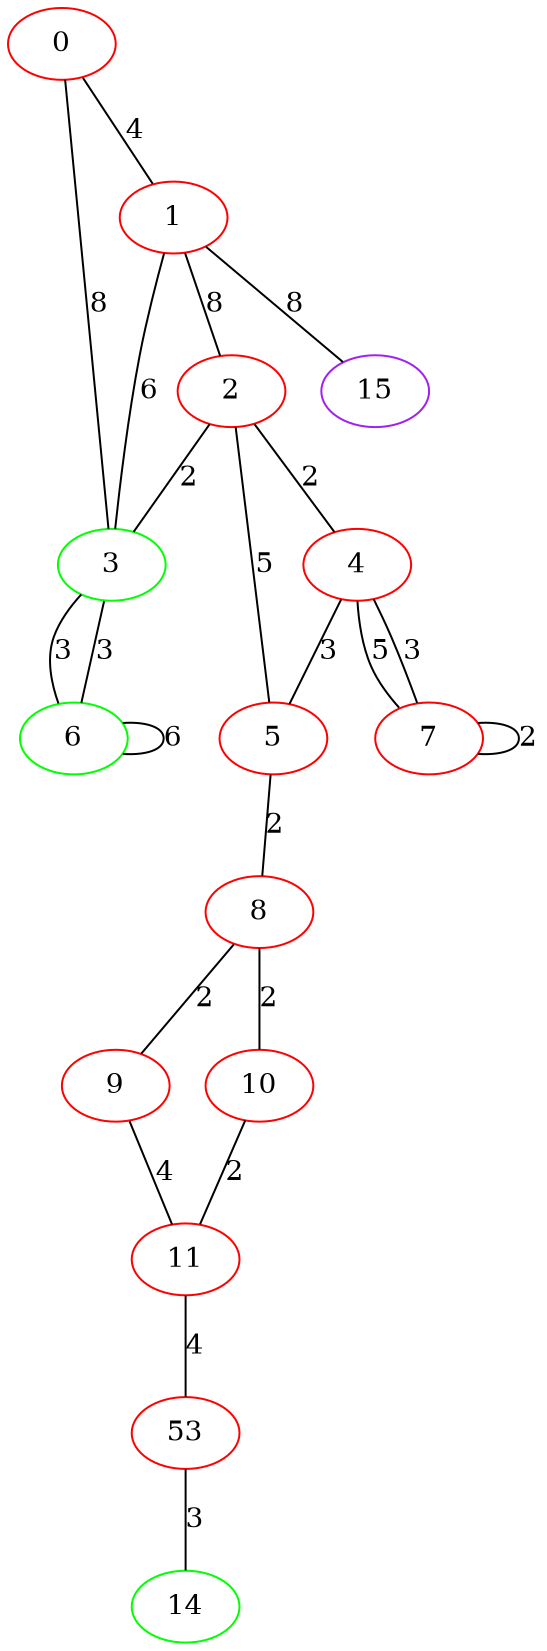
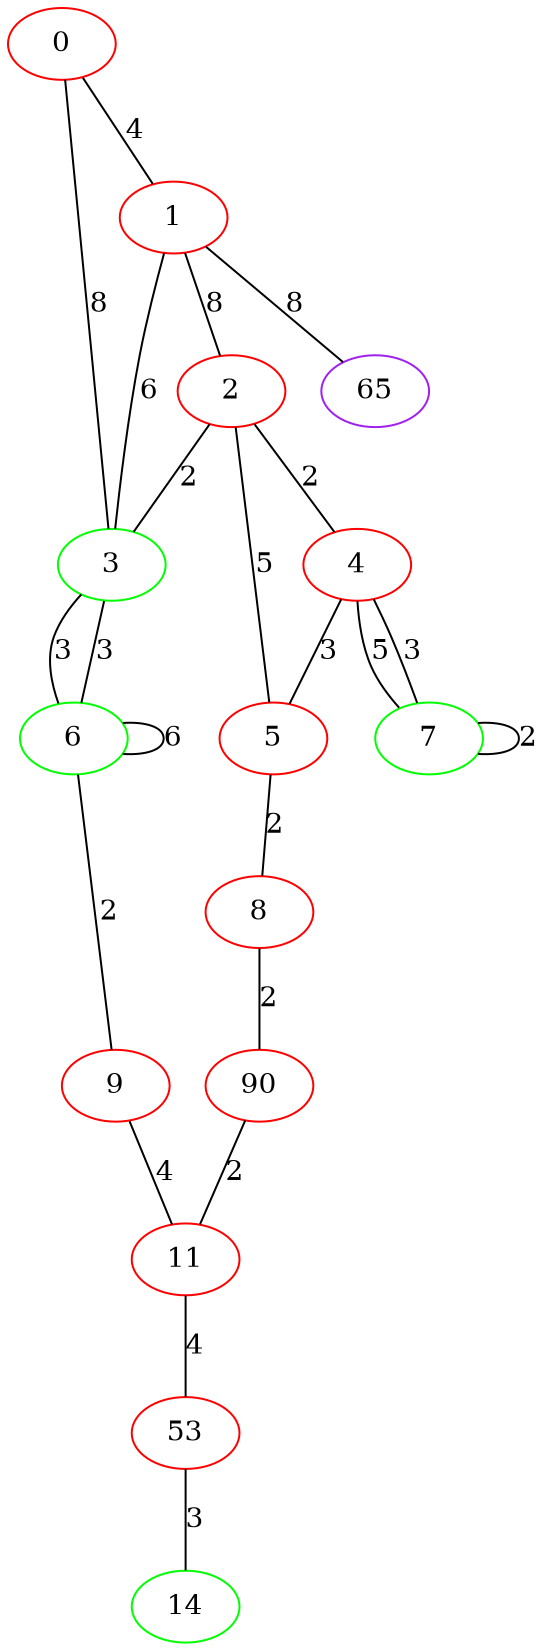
node "15": label "15" -> "65"
node "7": color red -> green
edge "8" -- "9": now "6" -- "9"
node "10": label "10" -> "90"
